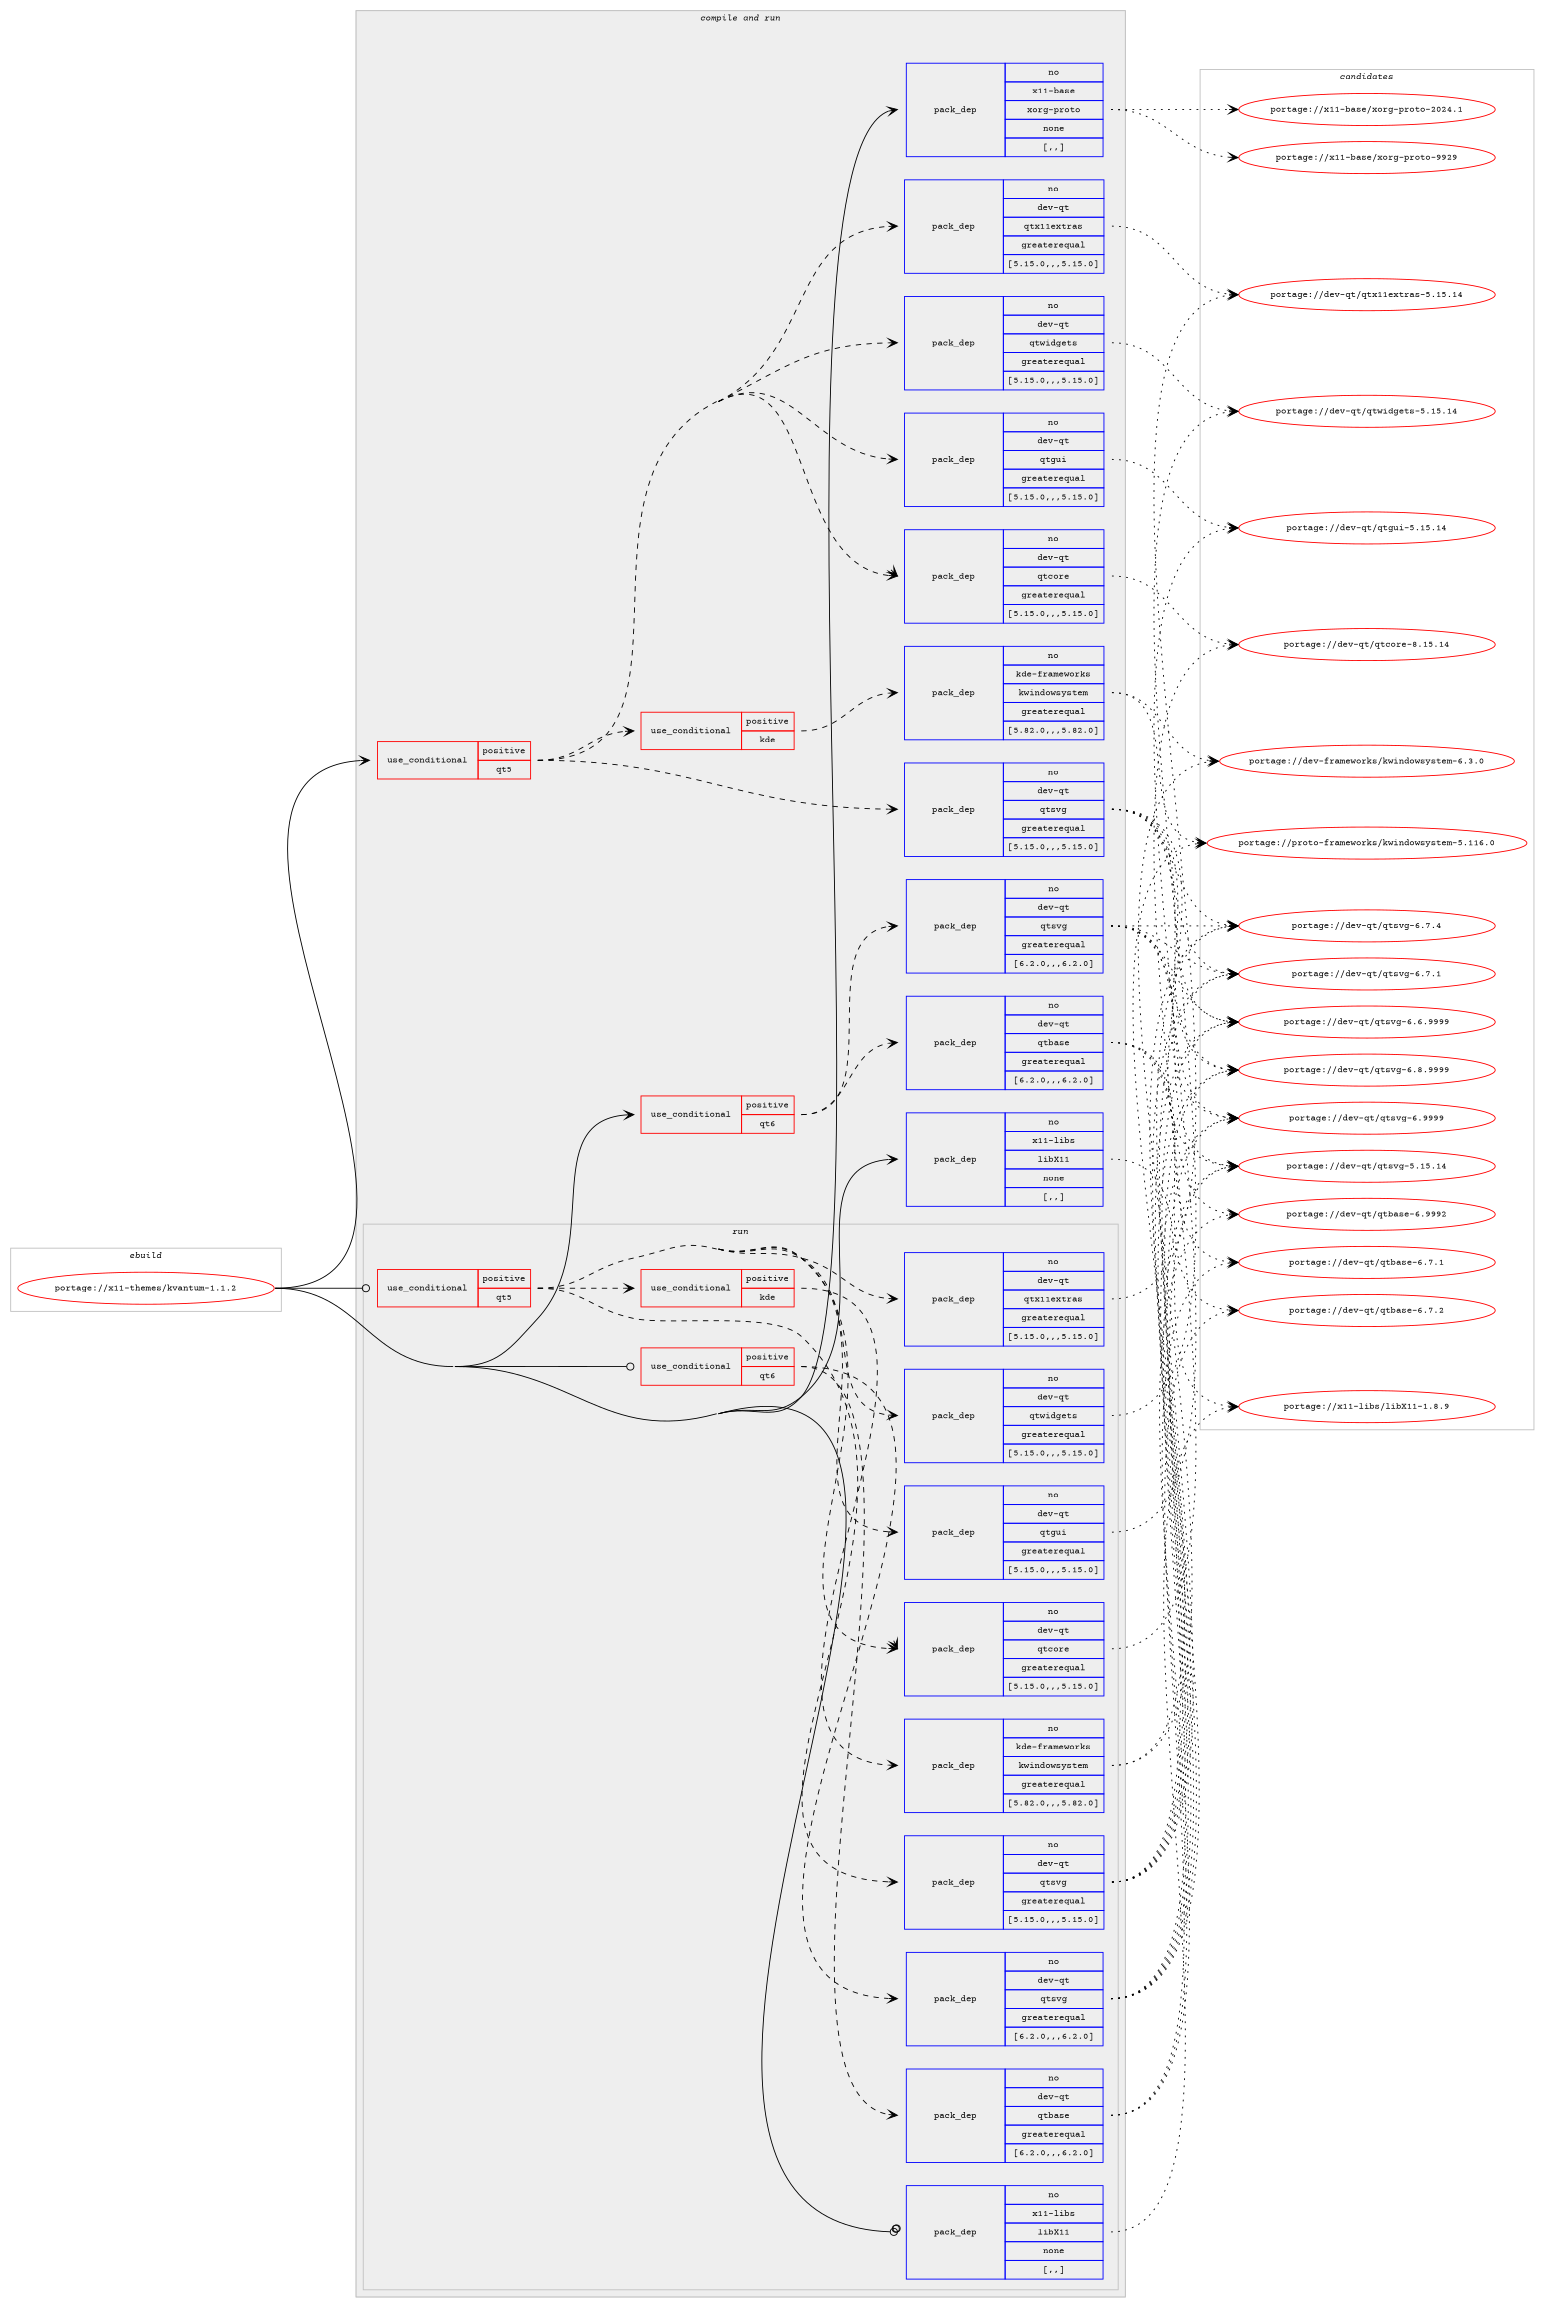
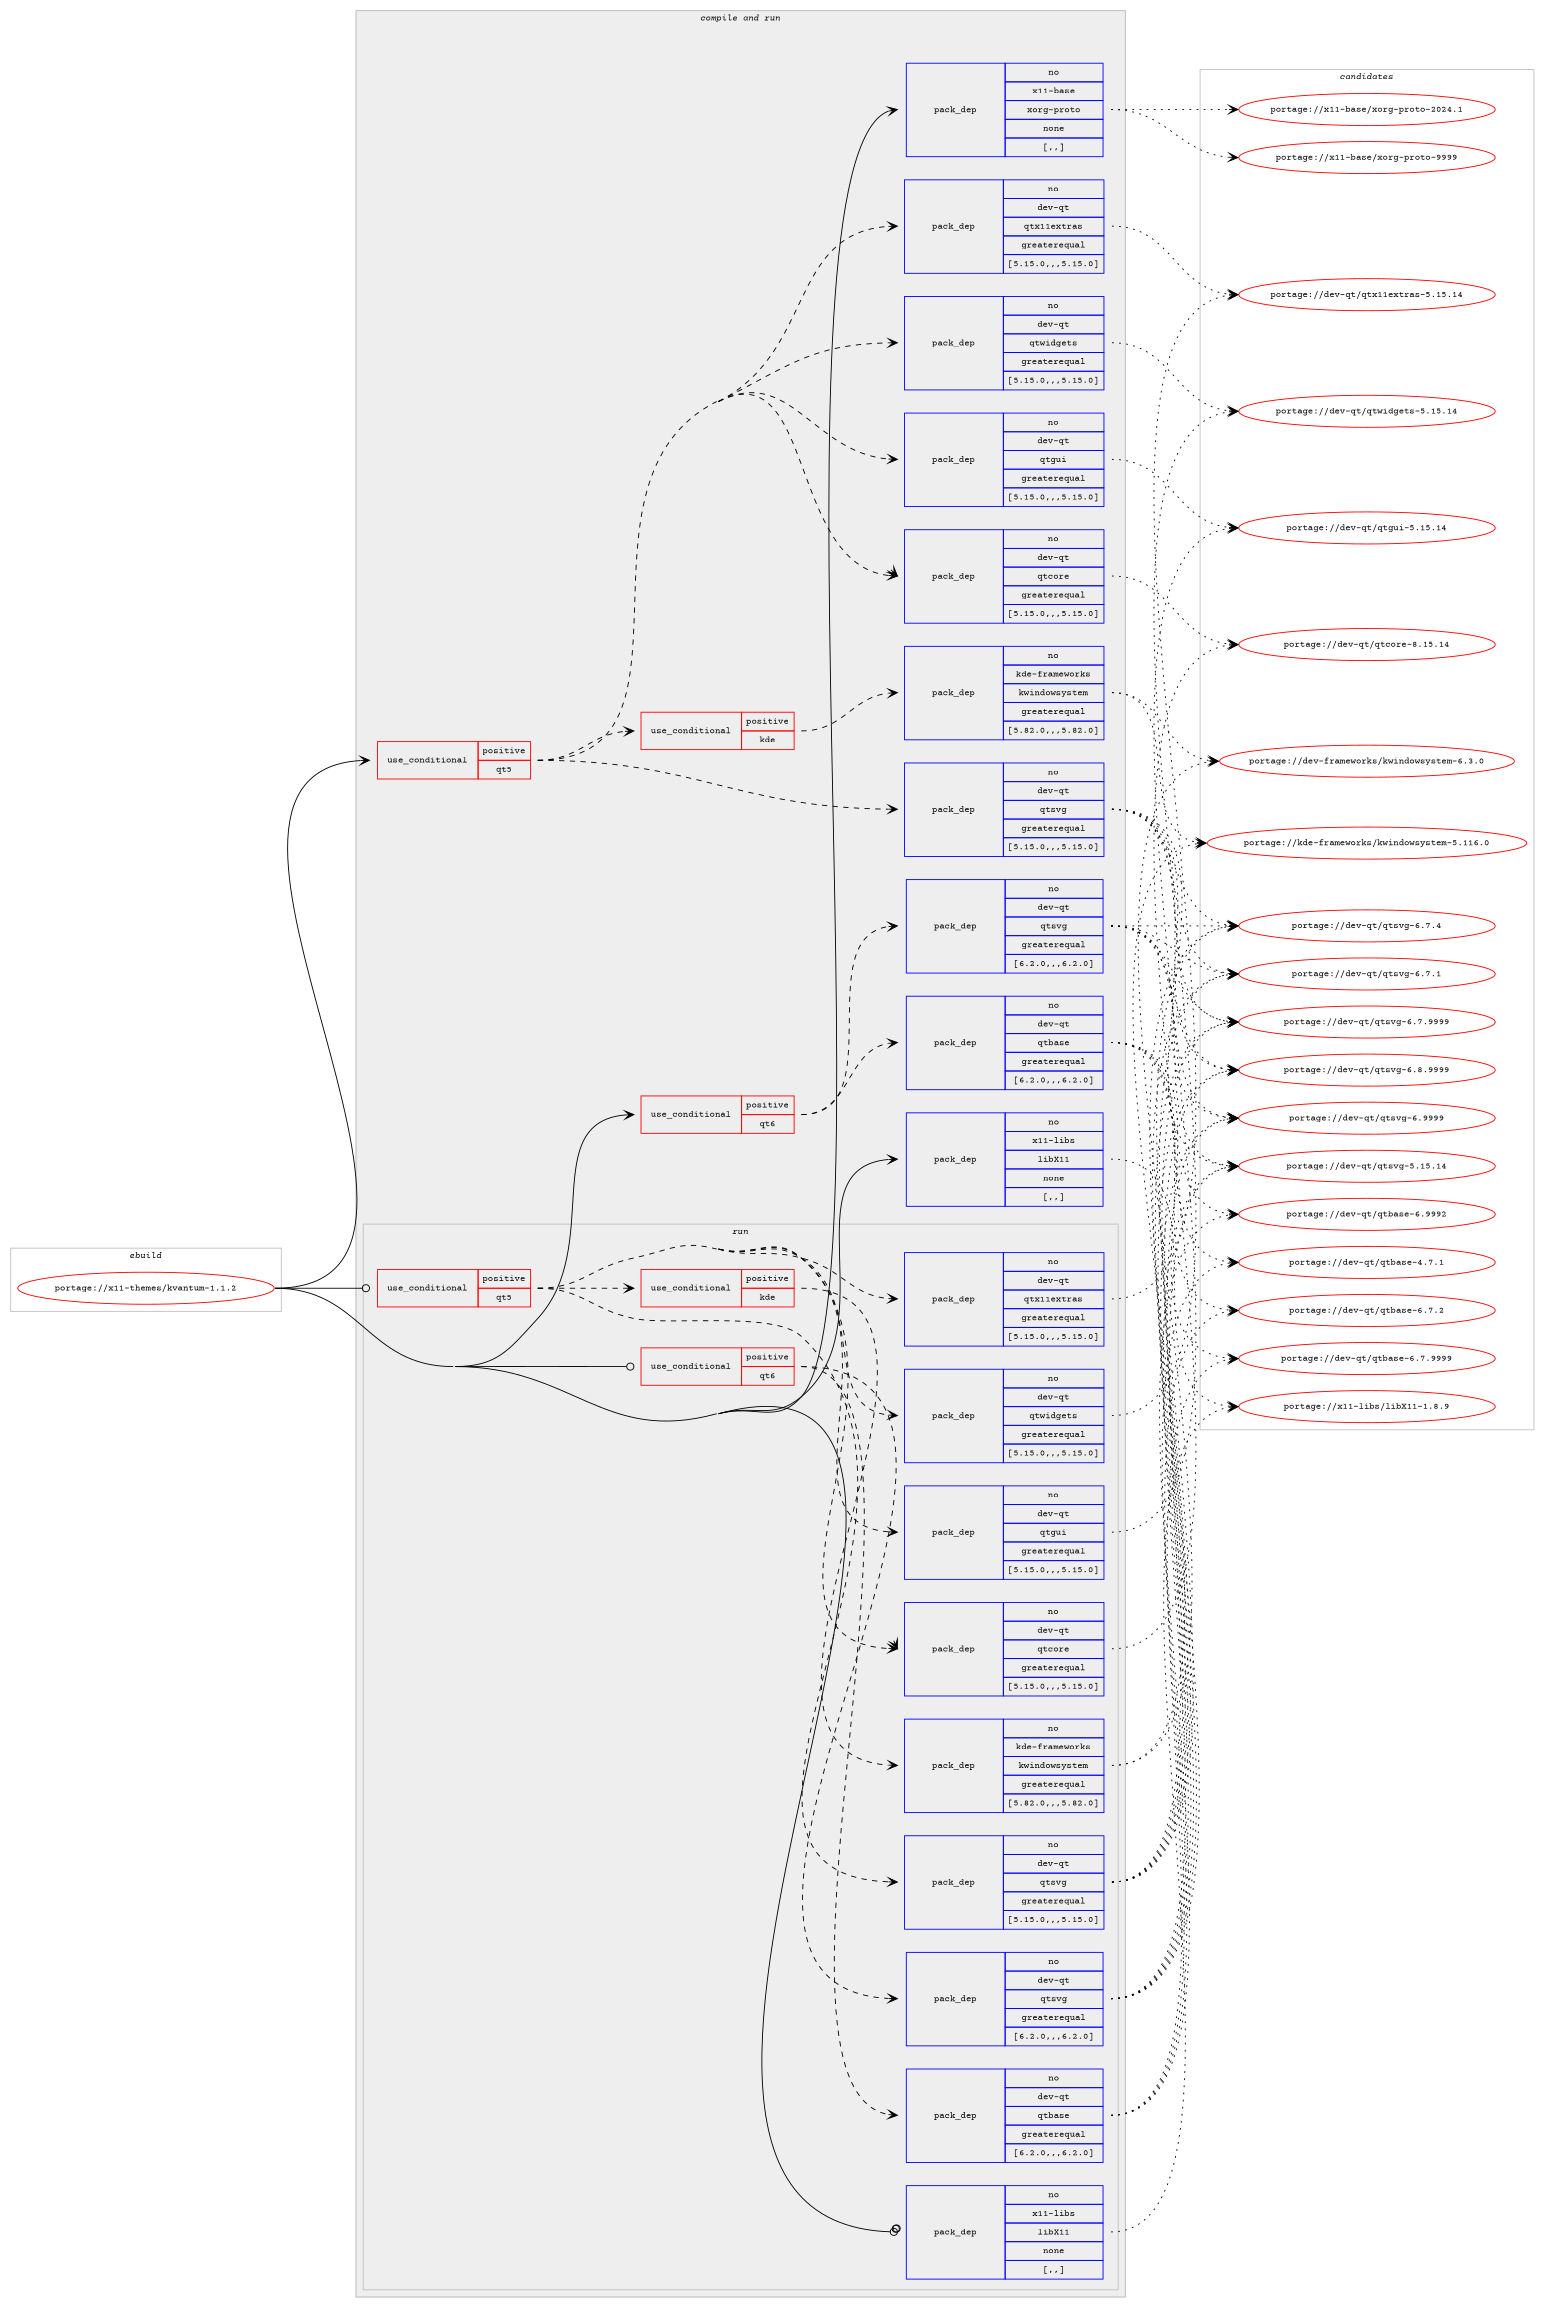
node "portage://x11-base/xorg-proto-9929": label "portage://x11-base/xorg-proto-9929" -> "portage://x11-base/xorg-proto-9999"
node "portage://proto-frameworks/kwindowsystem-5.116.0": label "portage://proto-frameworks/kwindowsystem-5.116.0" -> "portage://kde-frameworks/kwindowsystem-5.116.0"
node "portage://dev-qt/qtsvg-6.6.9999": label "portage://dev-qt/qtsvg-6.6.9999" -> "portage://dev-qt/qtsvg-6.7.9999"
node "portage://dev-qt/qtbase-6.7.1": label "portage://dev-qt/qtbase-6.7.1" -> "portage://dev-qt/qtbase-4.7.1"
node "portage://dev-qt/qtbase-6.7.9999": added
